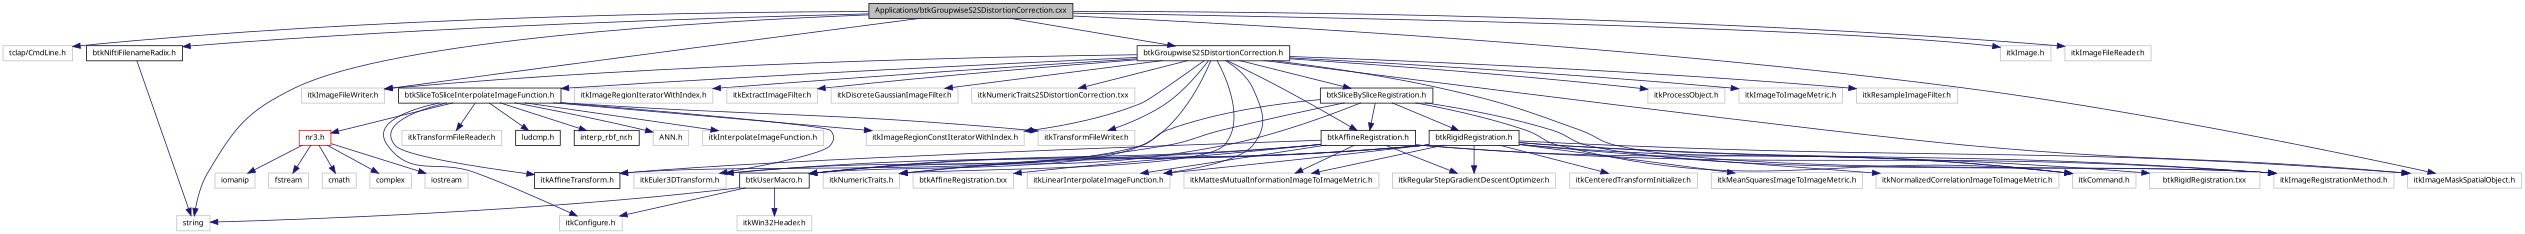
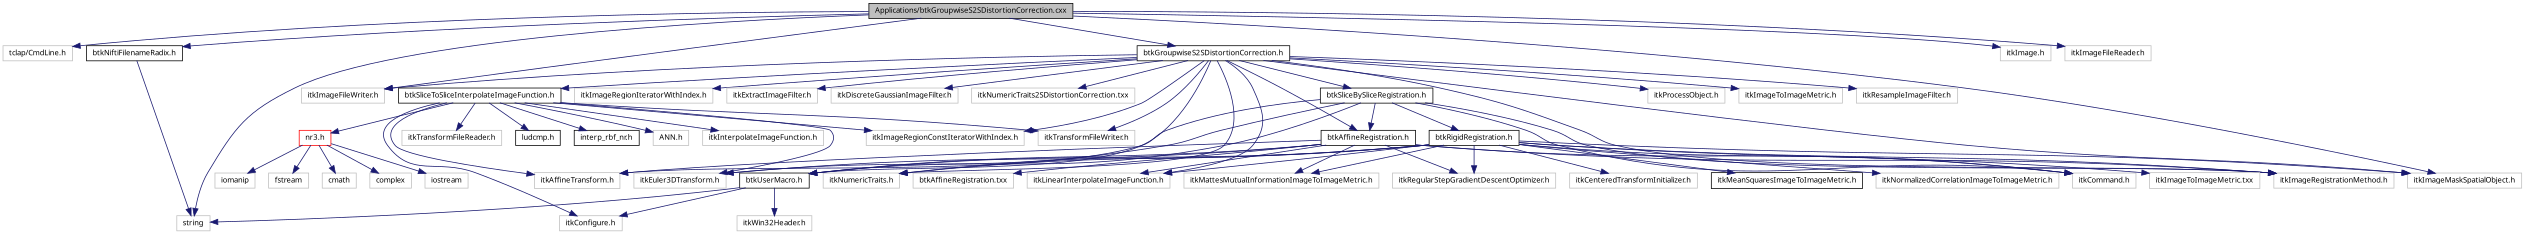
node "itkAffineTransform.h": color black -> grey75
node "itkMeanSquaresImageToImageMetric.h": color grey75 -> black
node "btkRigidRegistration.txx": label "btkRigidRegistration.txx" -> "itkImageToImageMetric.txx"
